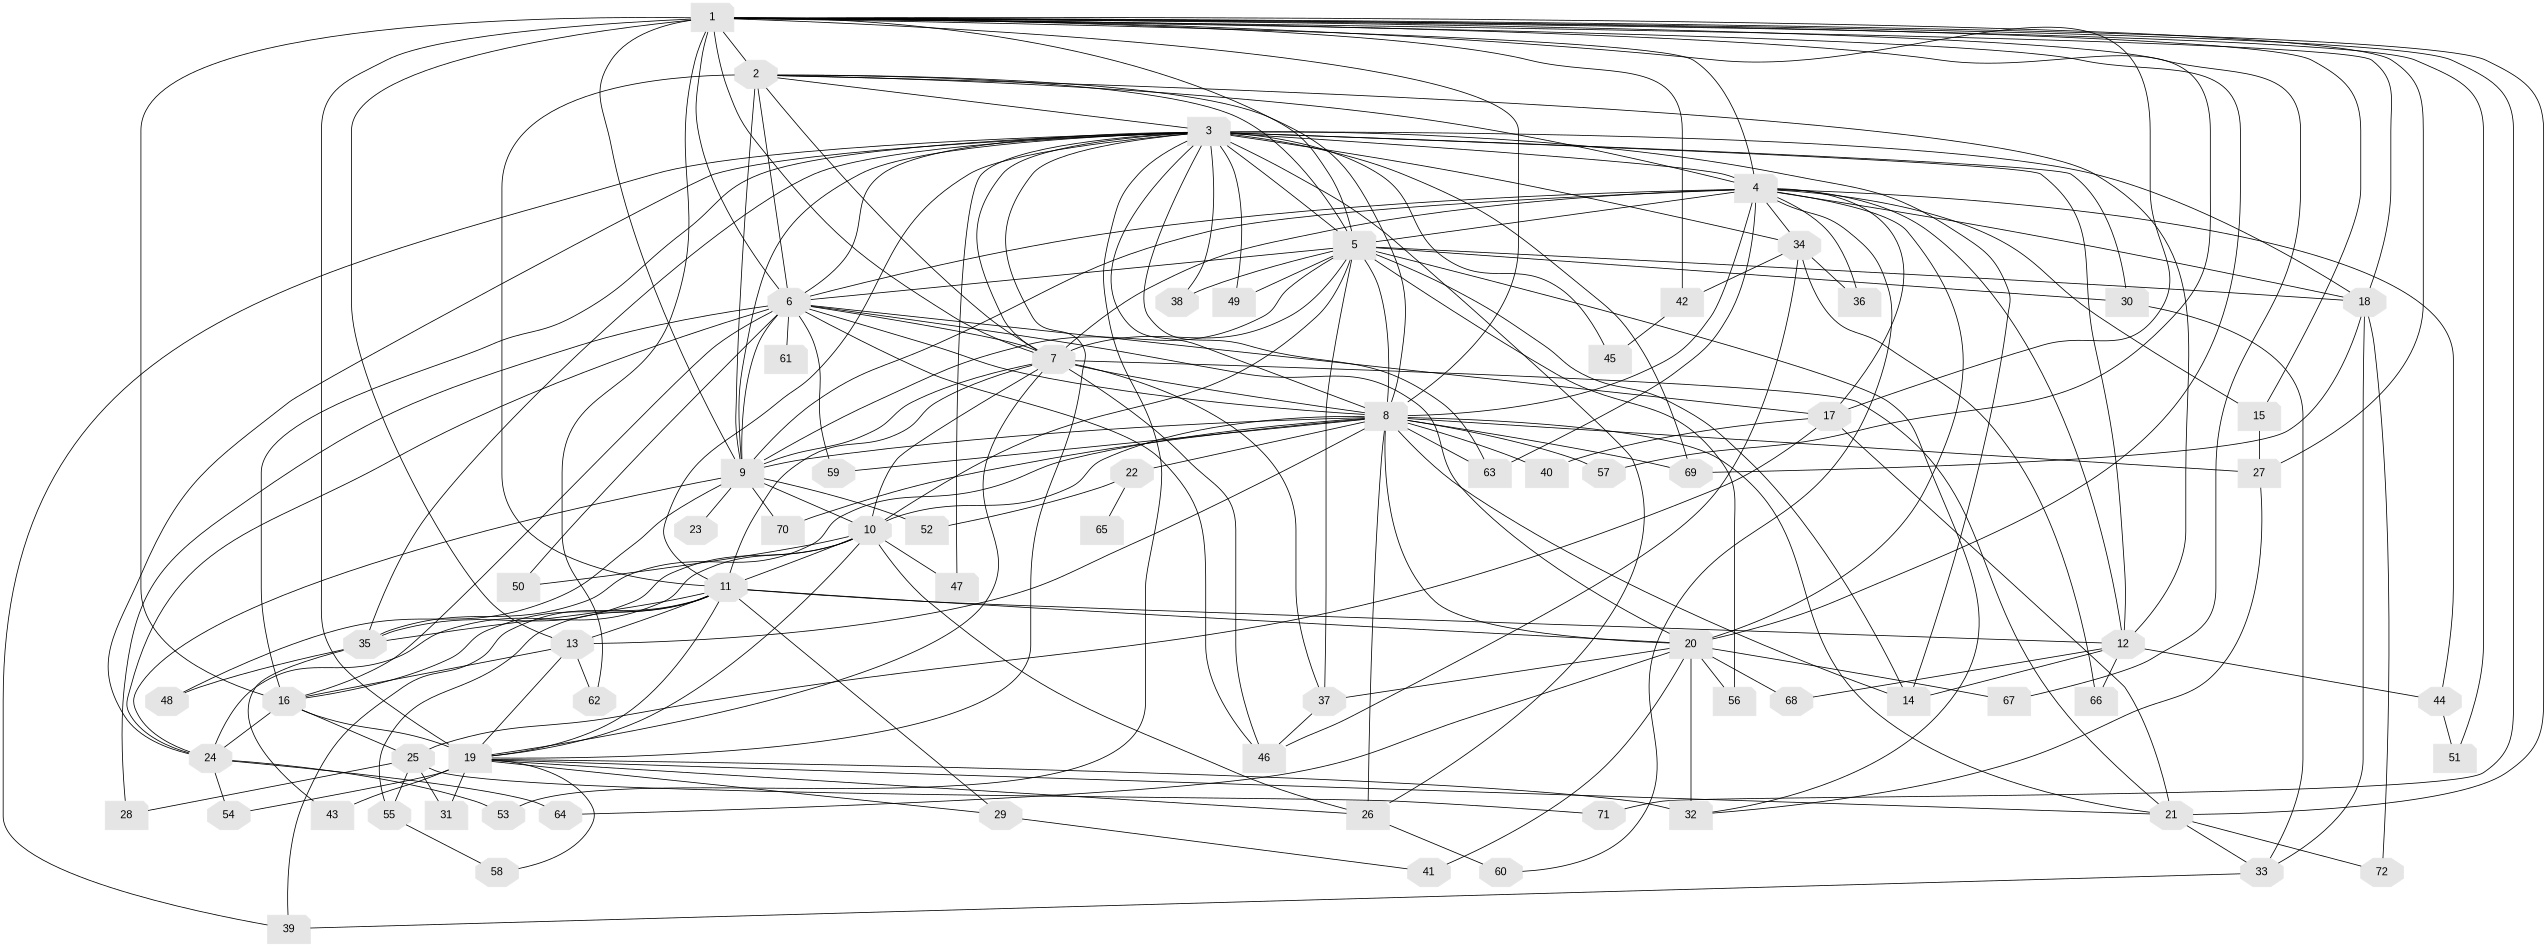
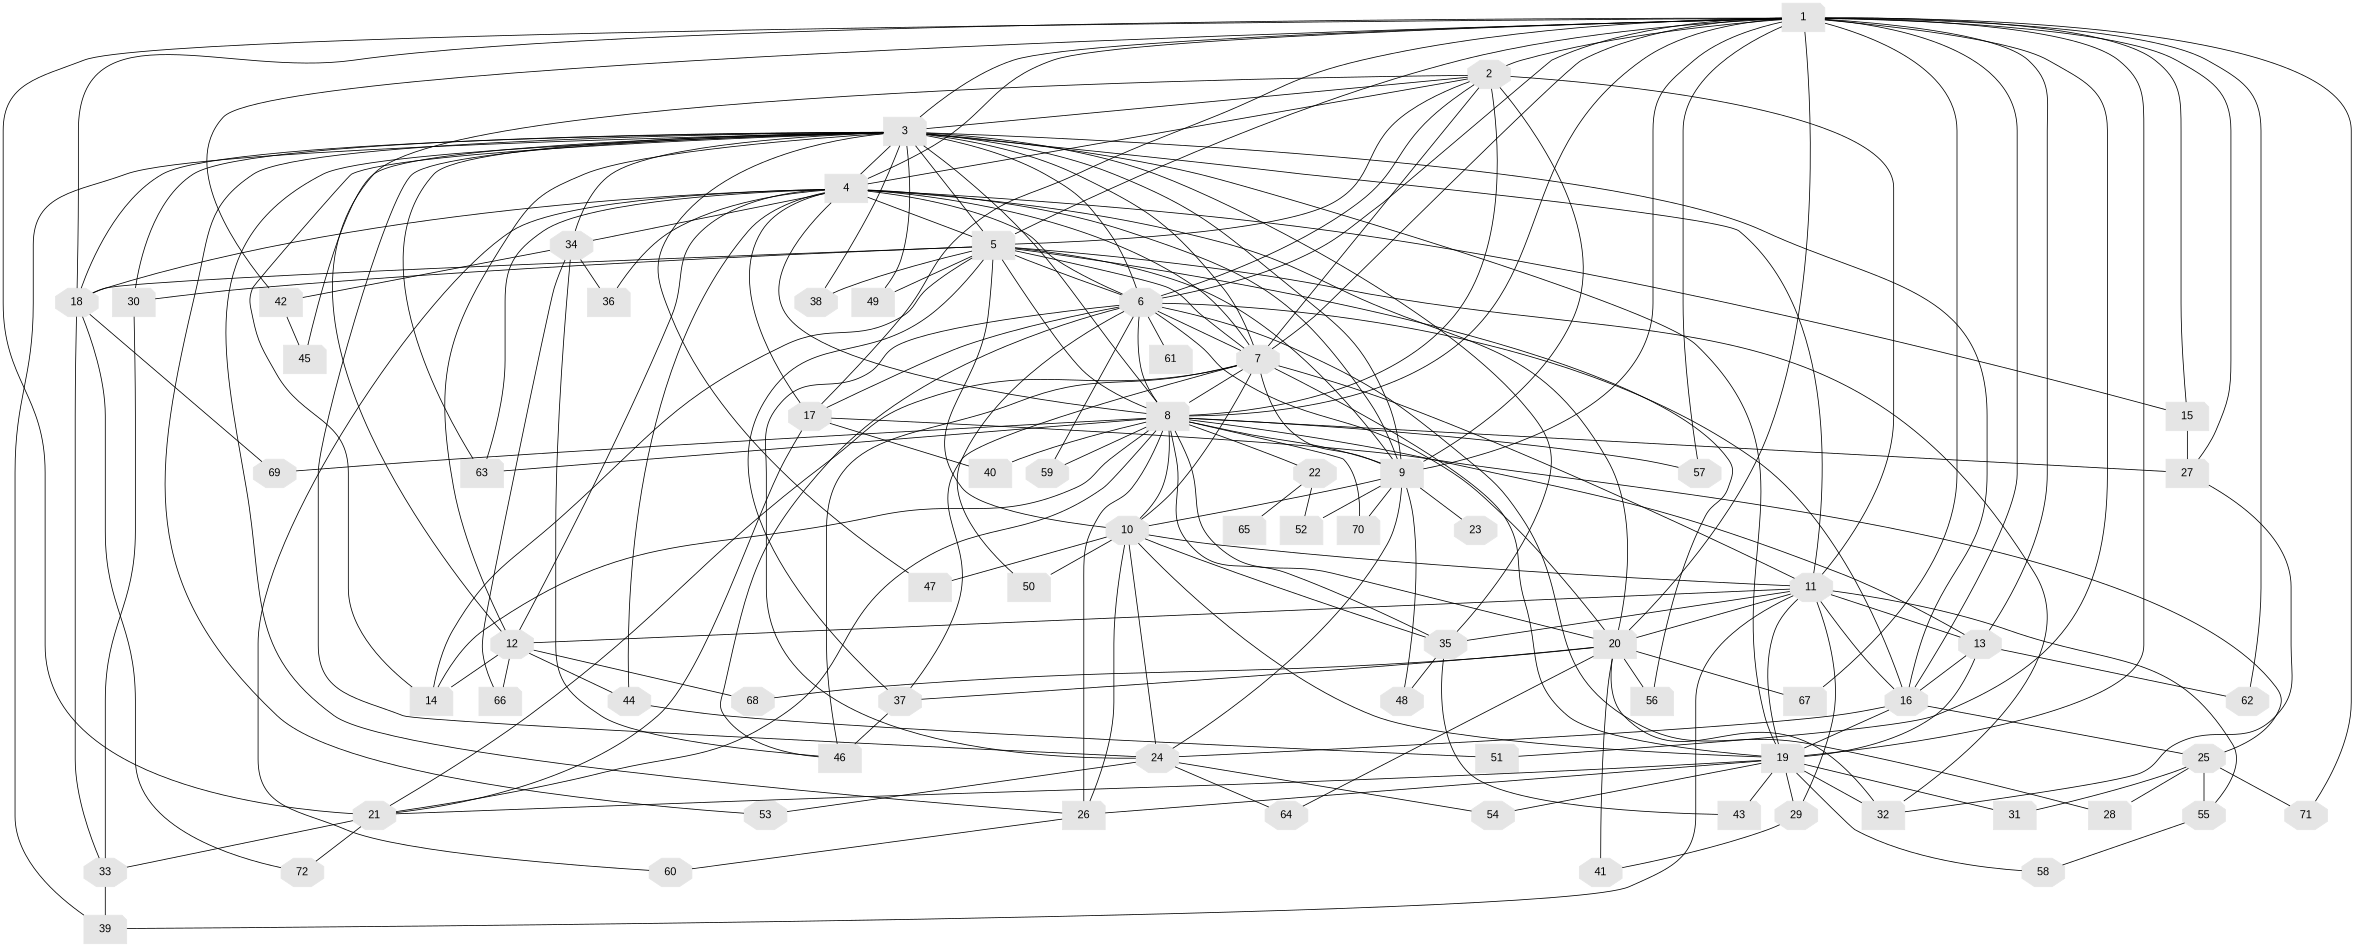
edge "3" -- "69": now "3" -- "1"
edge "6" -- "9": removed
